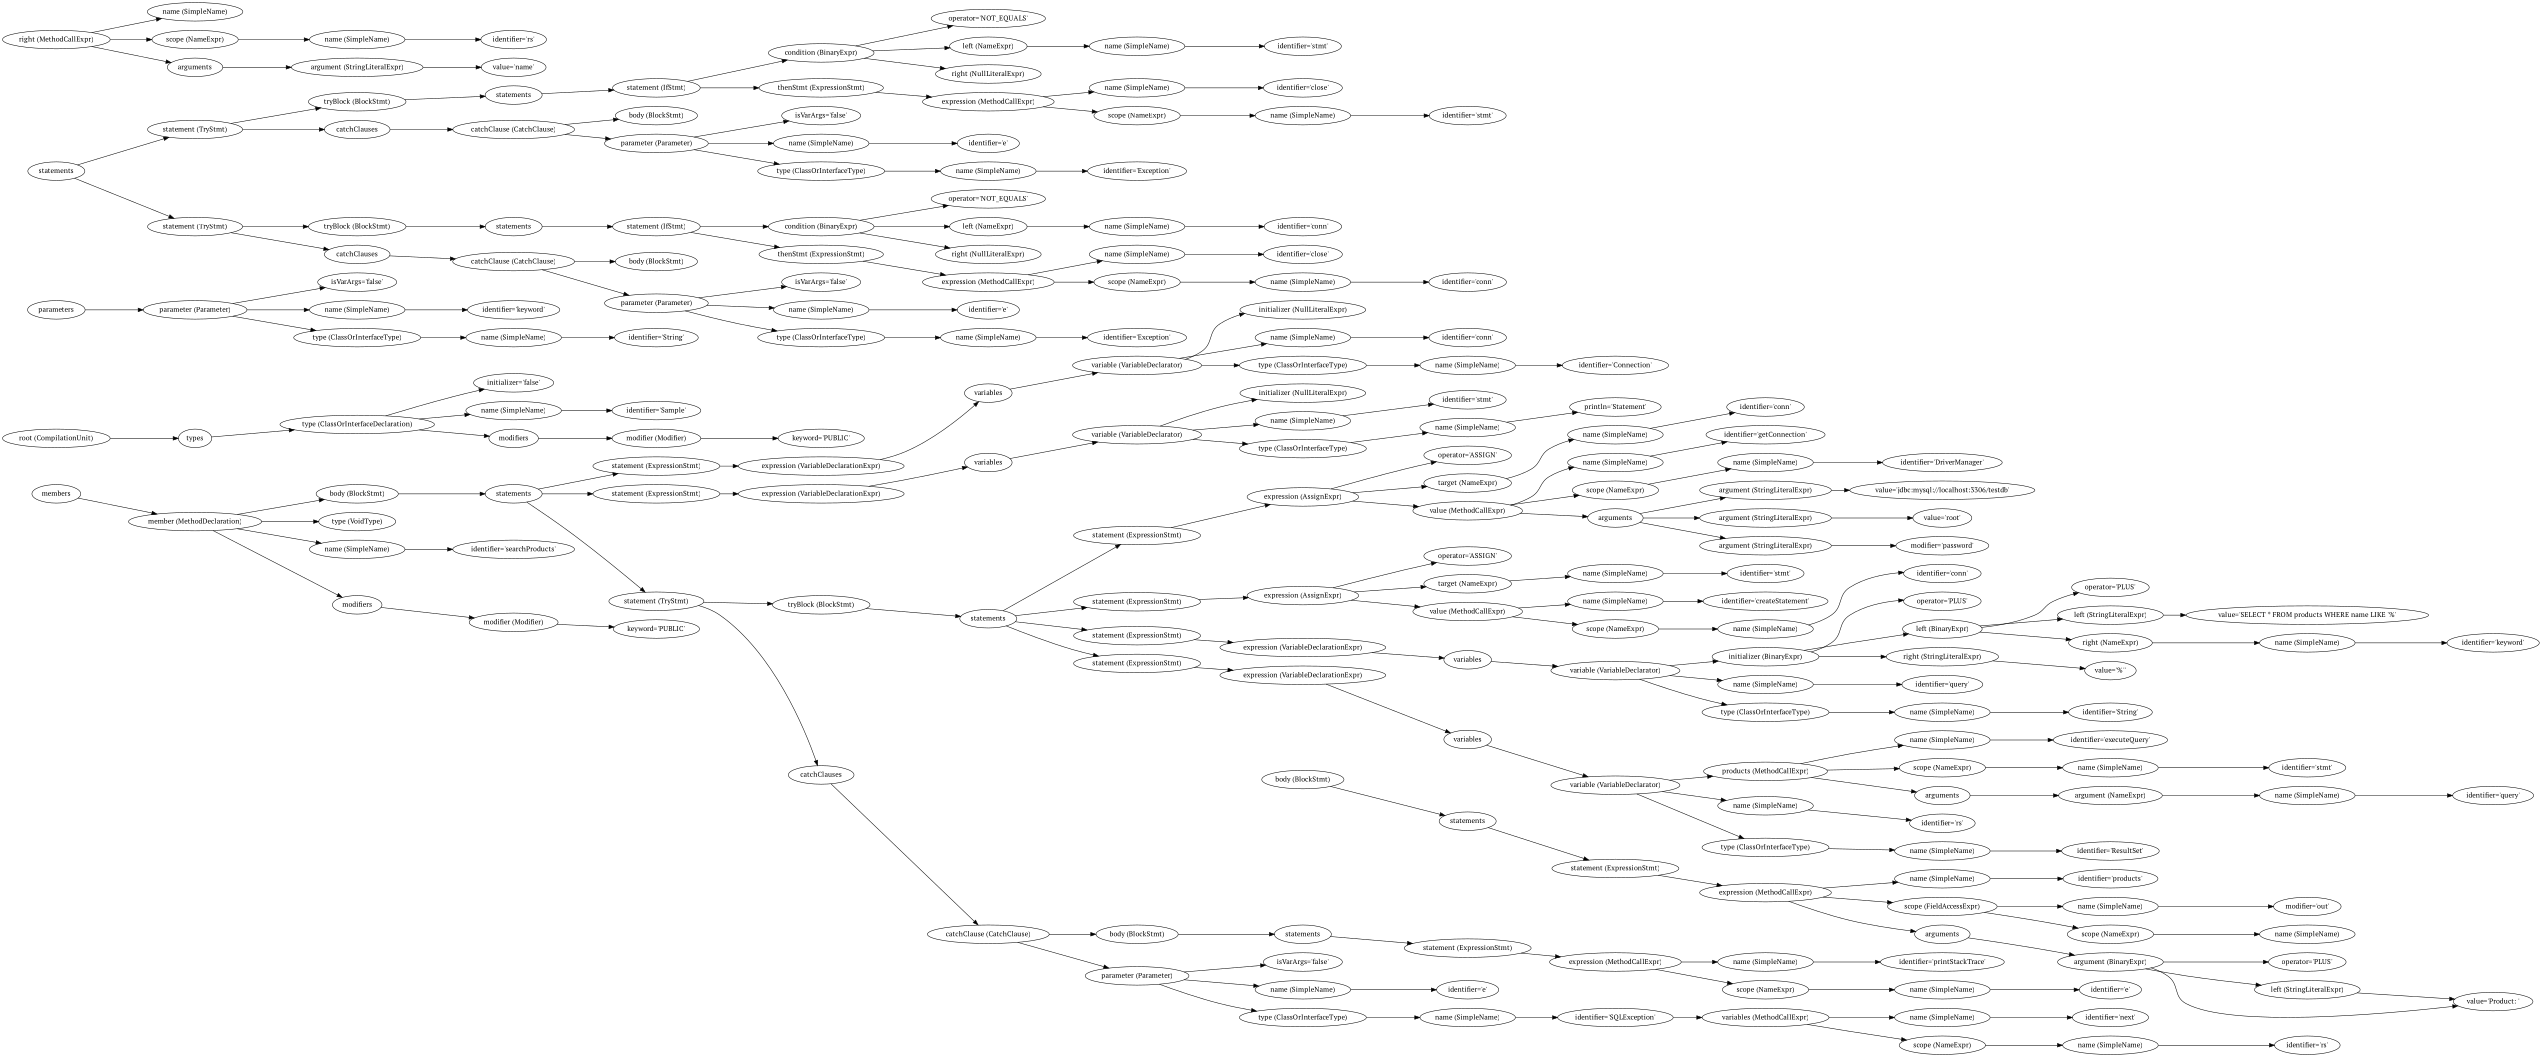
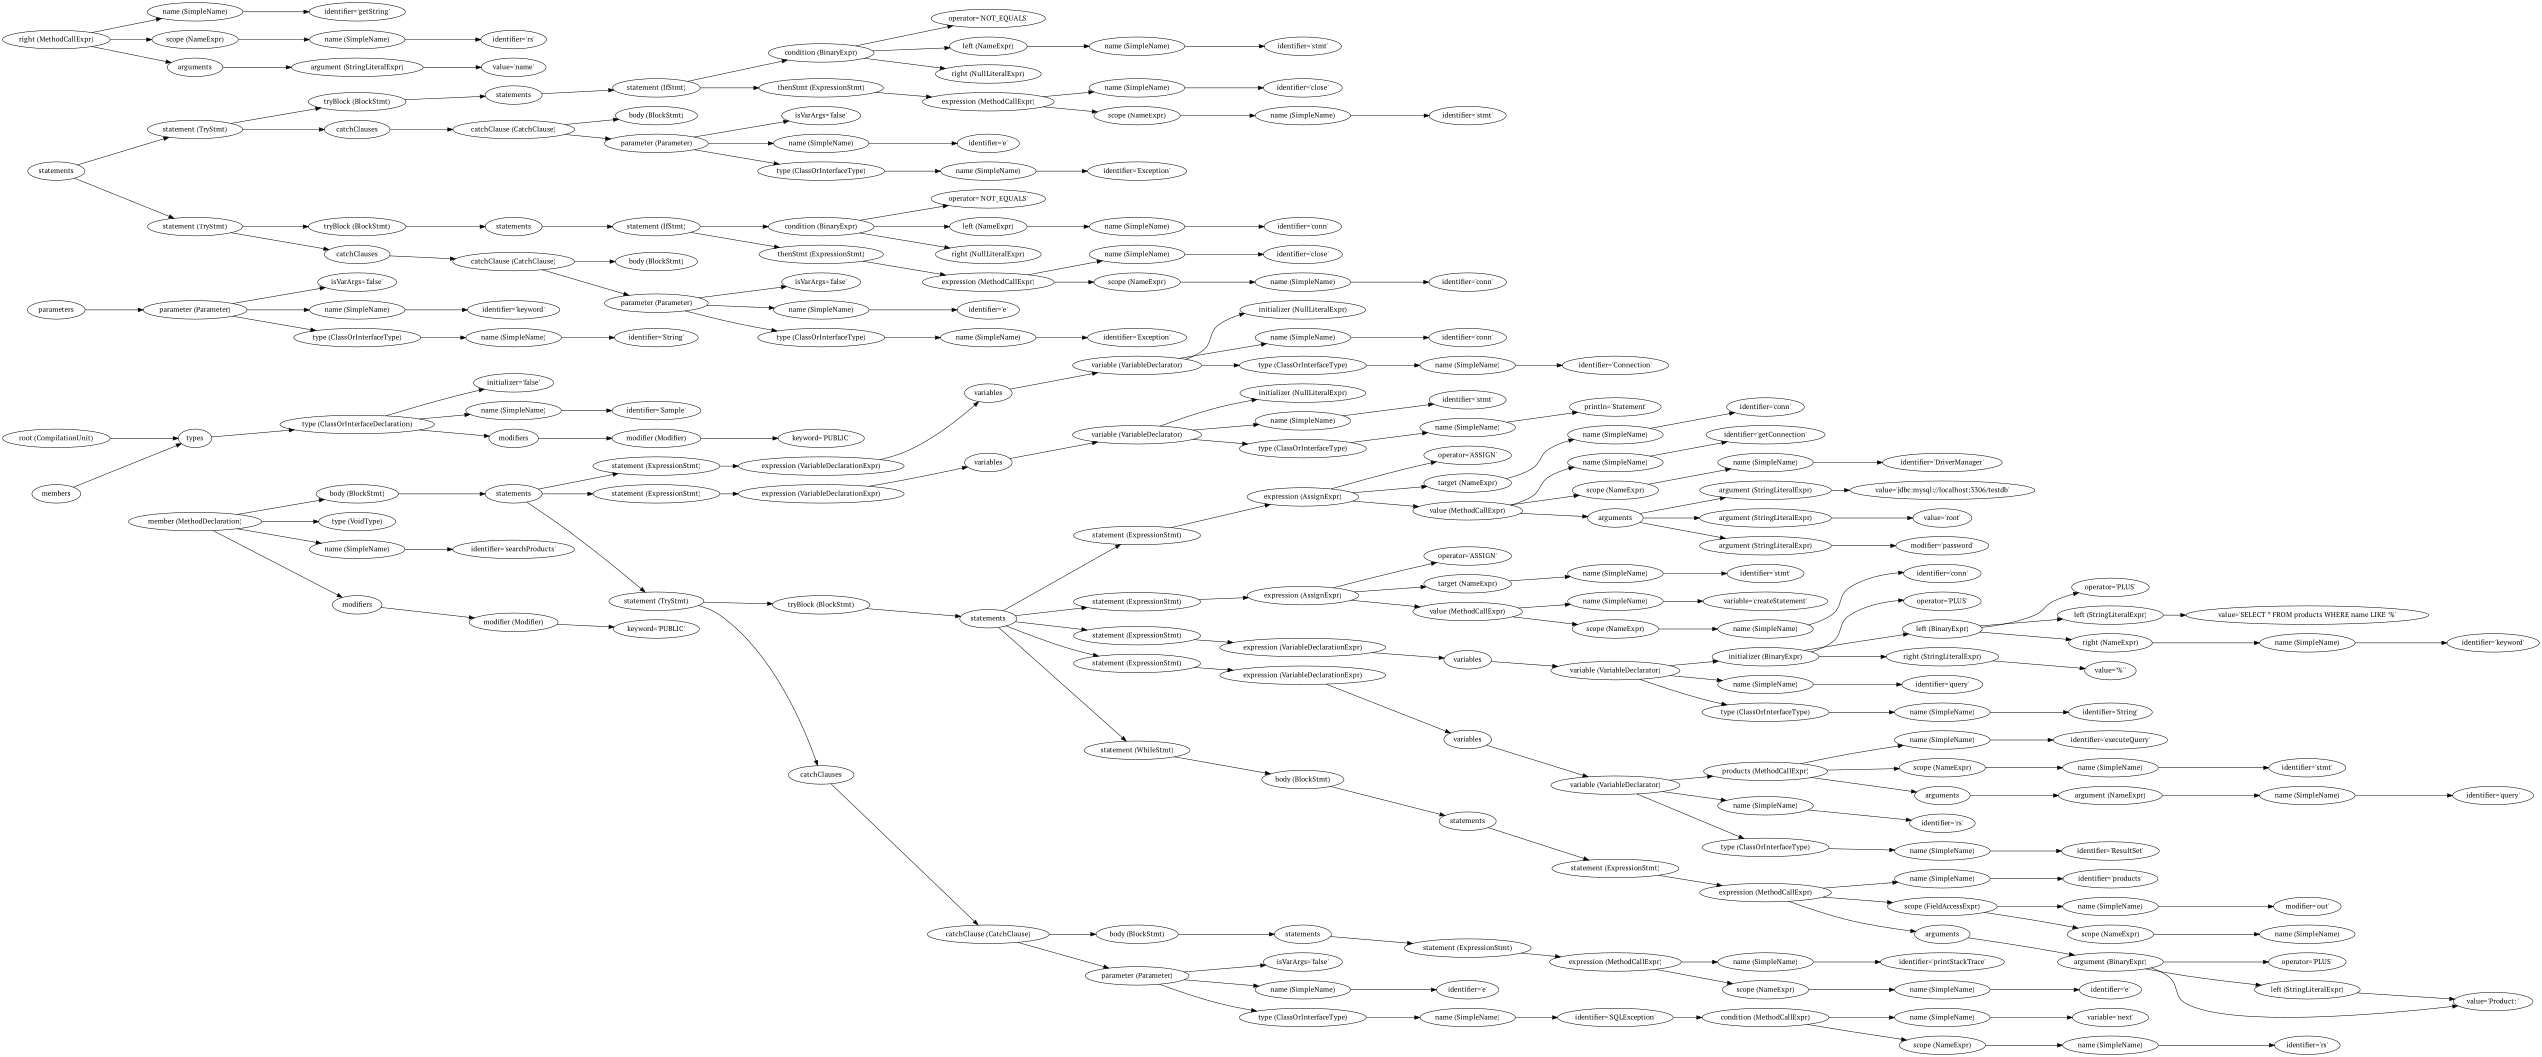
node "identifier='getString'": added
edge "members" -> "member (MethodDeclaration)": now "members" -> "types"
node "identifier='createStatement'": label "identifier='createStatement'" -> "variable='createStatement'"
node "statement (WhileStmt)": added
node "variables (MethodCallExpr)": label "variables (MethodCallExpr)" -> "condition (MethodCallExpr)"
node "identifier='next'": label "identifier='next'" -> "variable='next'"
